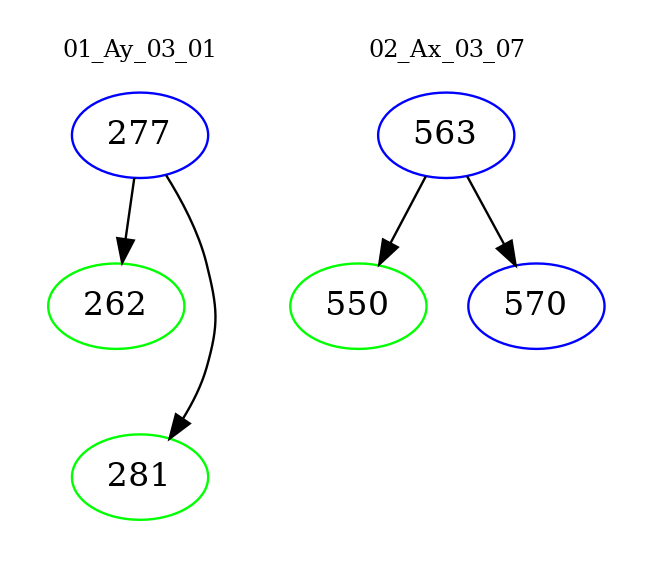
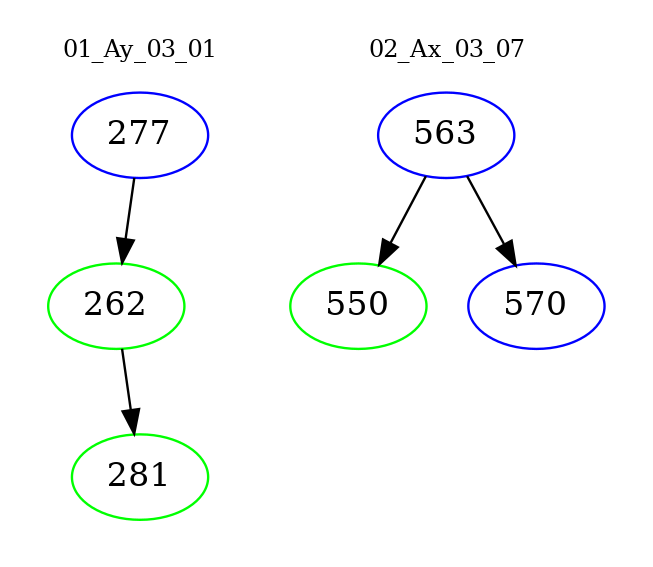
edge "277" -> "281": now "262" -> "281"
